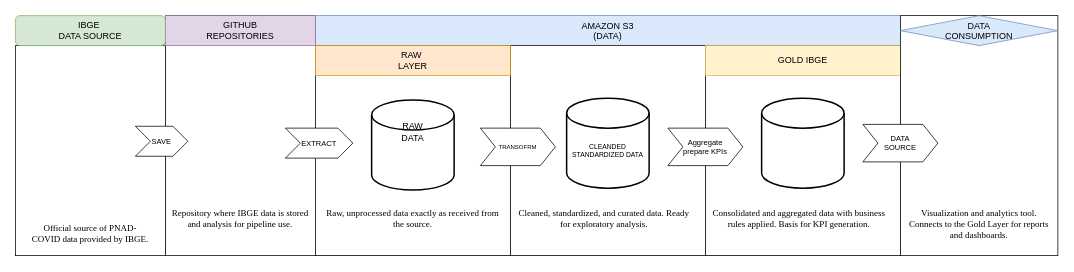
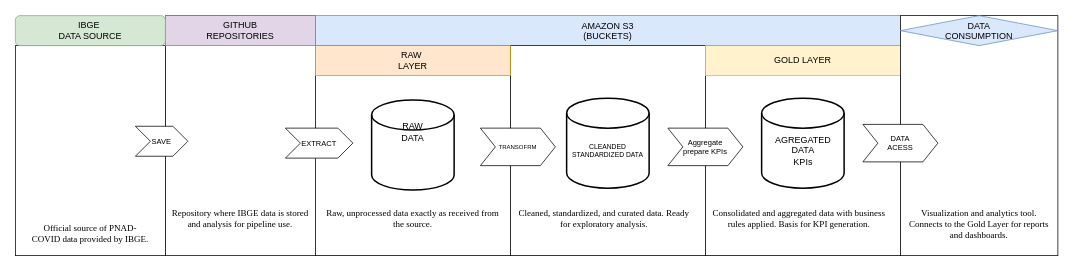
node "AMAZON S3 (DATA)": label "AMAZON S3 (DATA)" -> "AMAZON S3 (BUCKETS)"
node "GOLD IBGE": label "GOLD IBGE" -> "GOLD LAYER"
node "DATA SOURCE": label "DATA SOURCE" -> "DATA ACESS"
node "AGREGATED DATA KPIs": added
